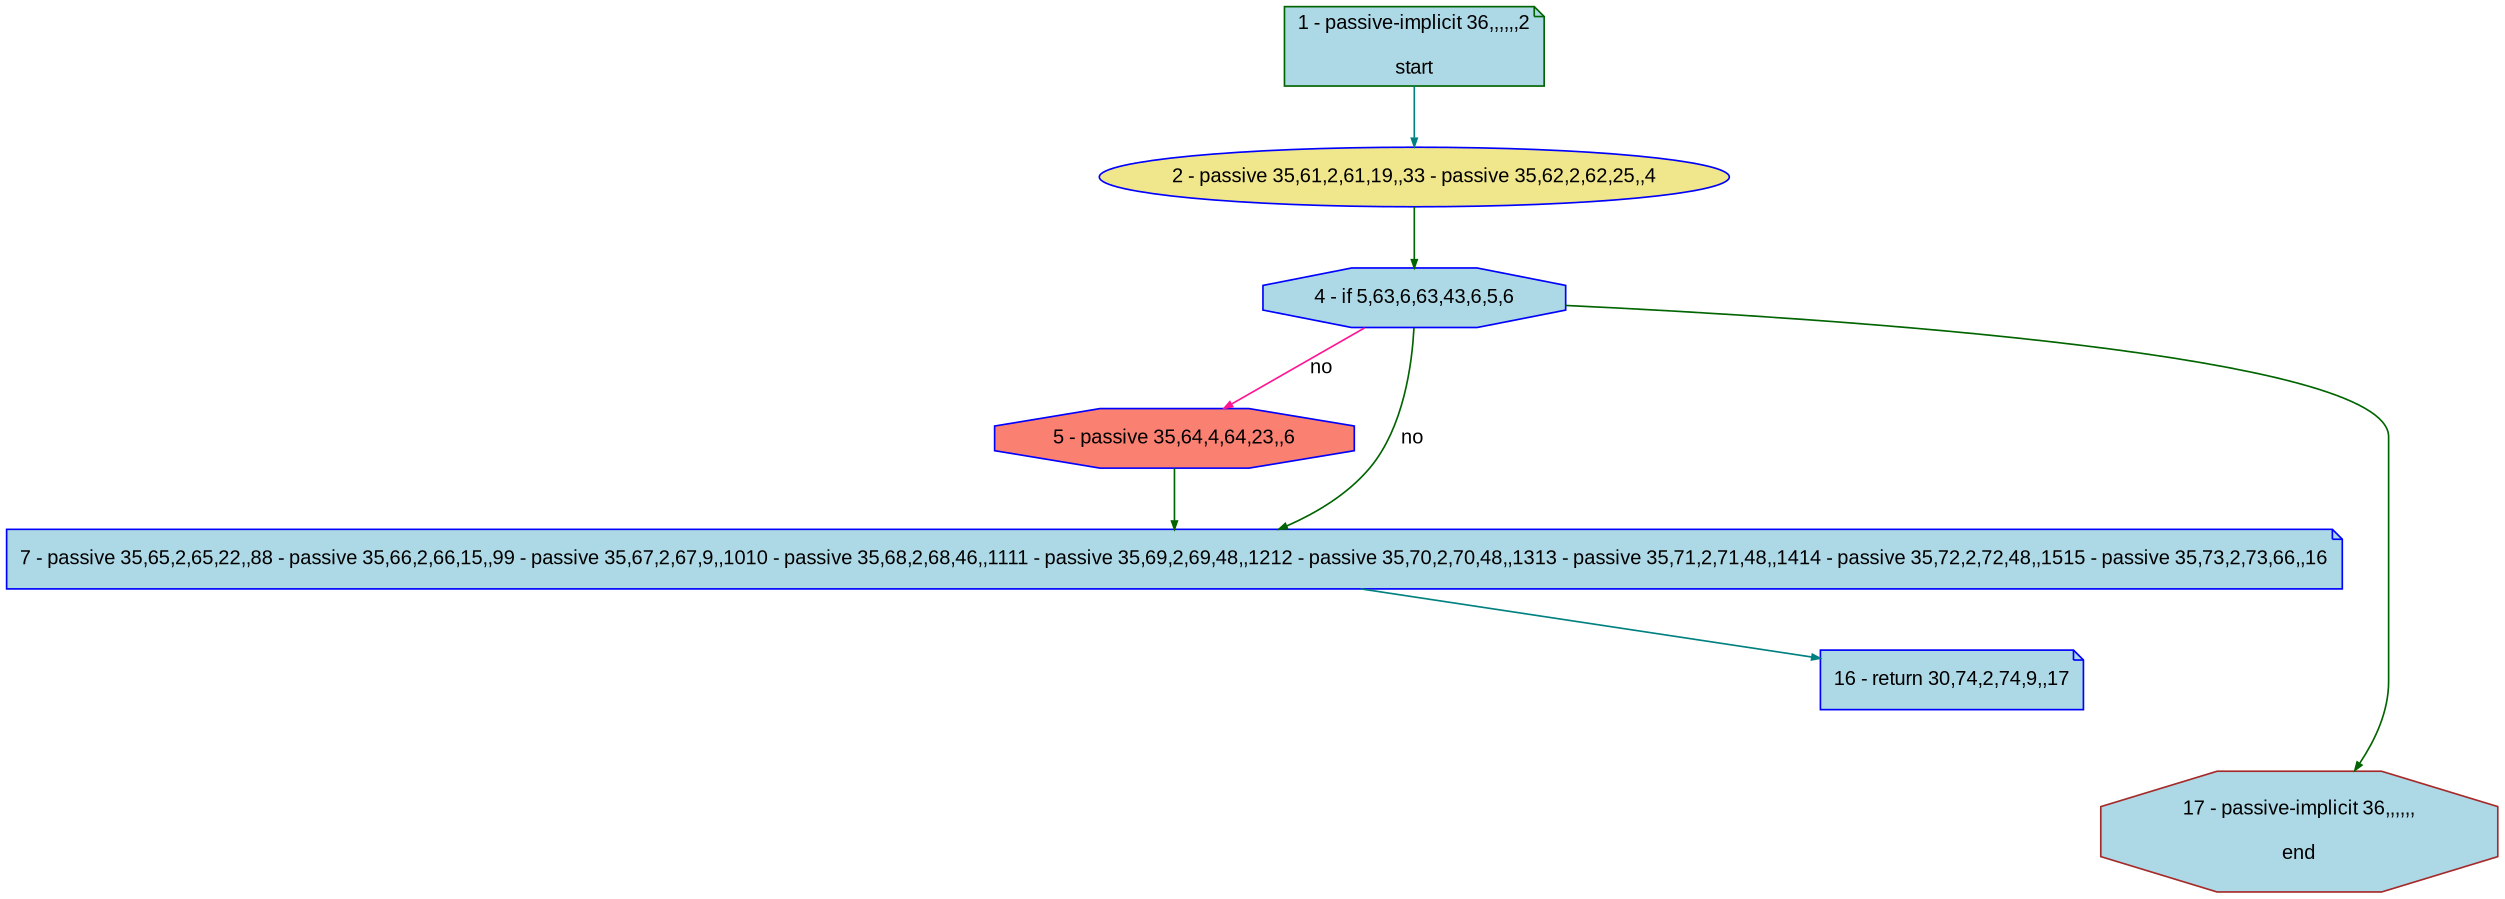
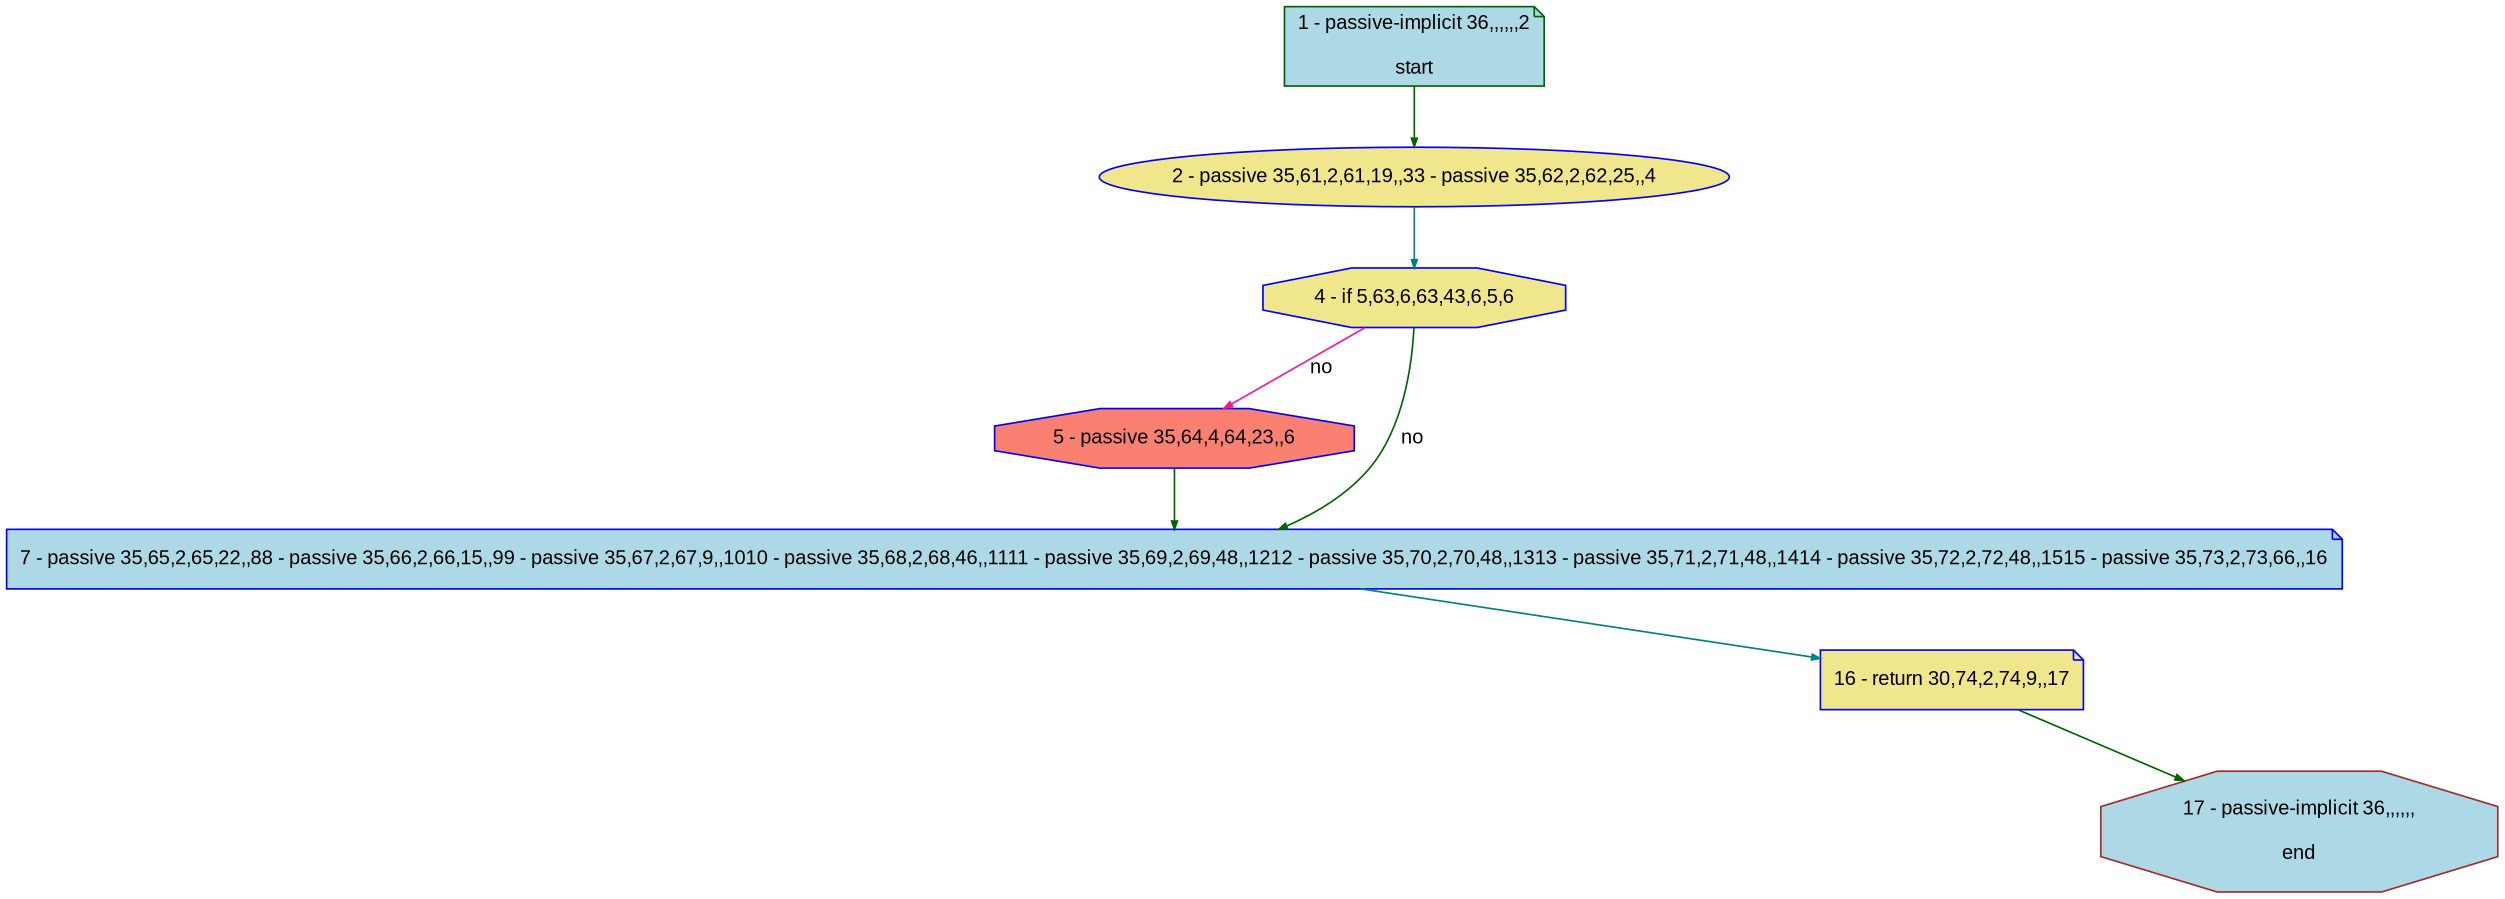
edge "1 - passive-implicit 36,,,,,,2 start" -> "2 - passive 35,61,2,61,19,,33 - passive 35,62,2,62,25,,4": color teal -> darkgreen
edge "2 - passive 35,61,2,61,19,,33 - passive 35,62,2,62,25,,4" -> "4 - if 5,63,6,63,43,6,5,6": color darkgreen -> teal
node "4 - if 5,63,6,63,43,6,5,6": fillcolor lightblue -> khaki
edge "4 - if 5,63,6,63,43,6,5,6" -> "17 - passive-implicit 36,,,,,, end": now "16 - return 30,74,2,74,9,,17" -> "17 - passive-implicit 36,,,,,, end"
node "16 - return 30,74,2,74,9,,17": fillcolor lightblue -> khaki
